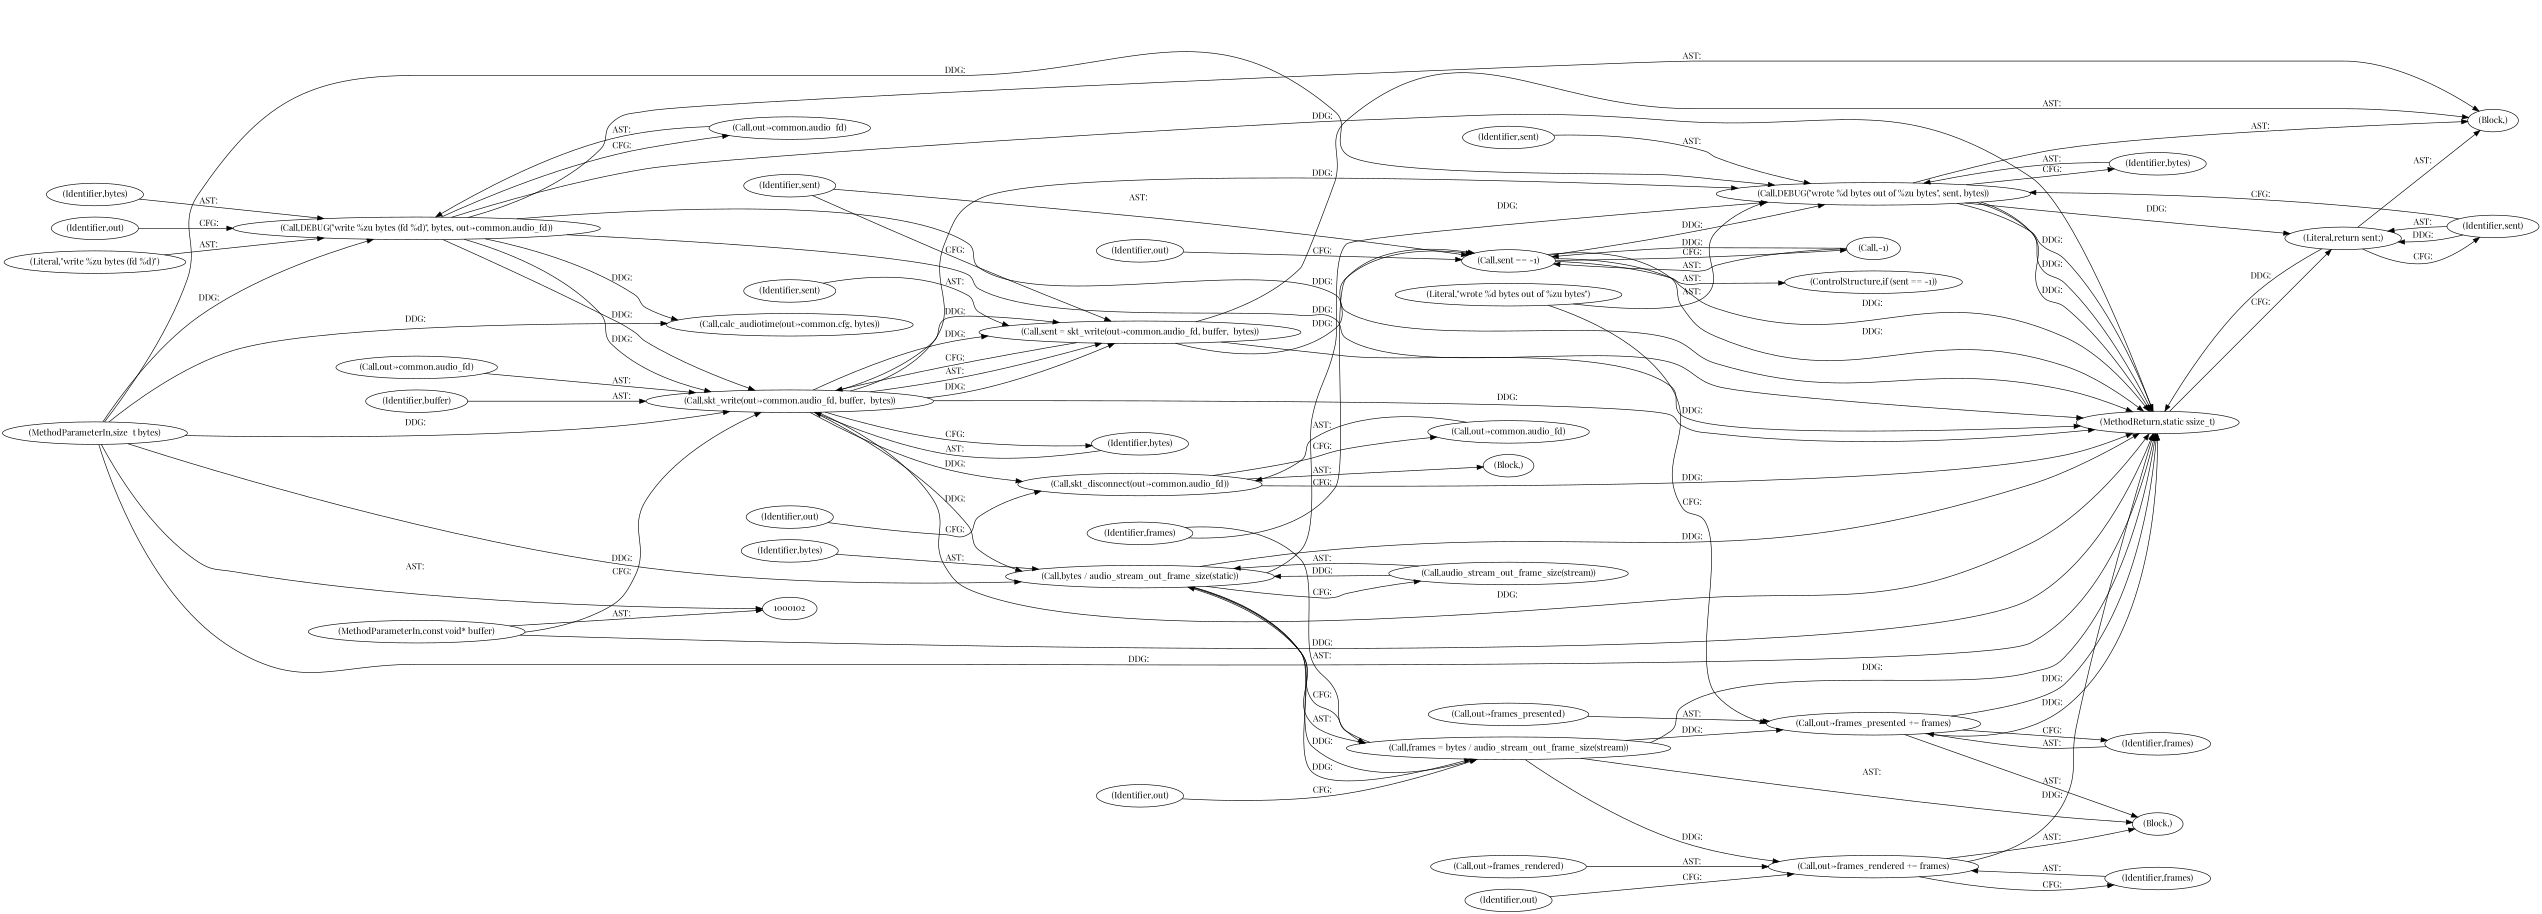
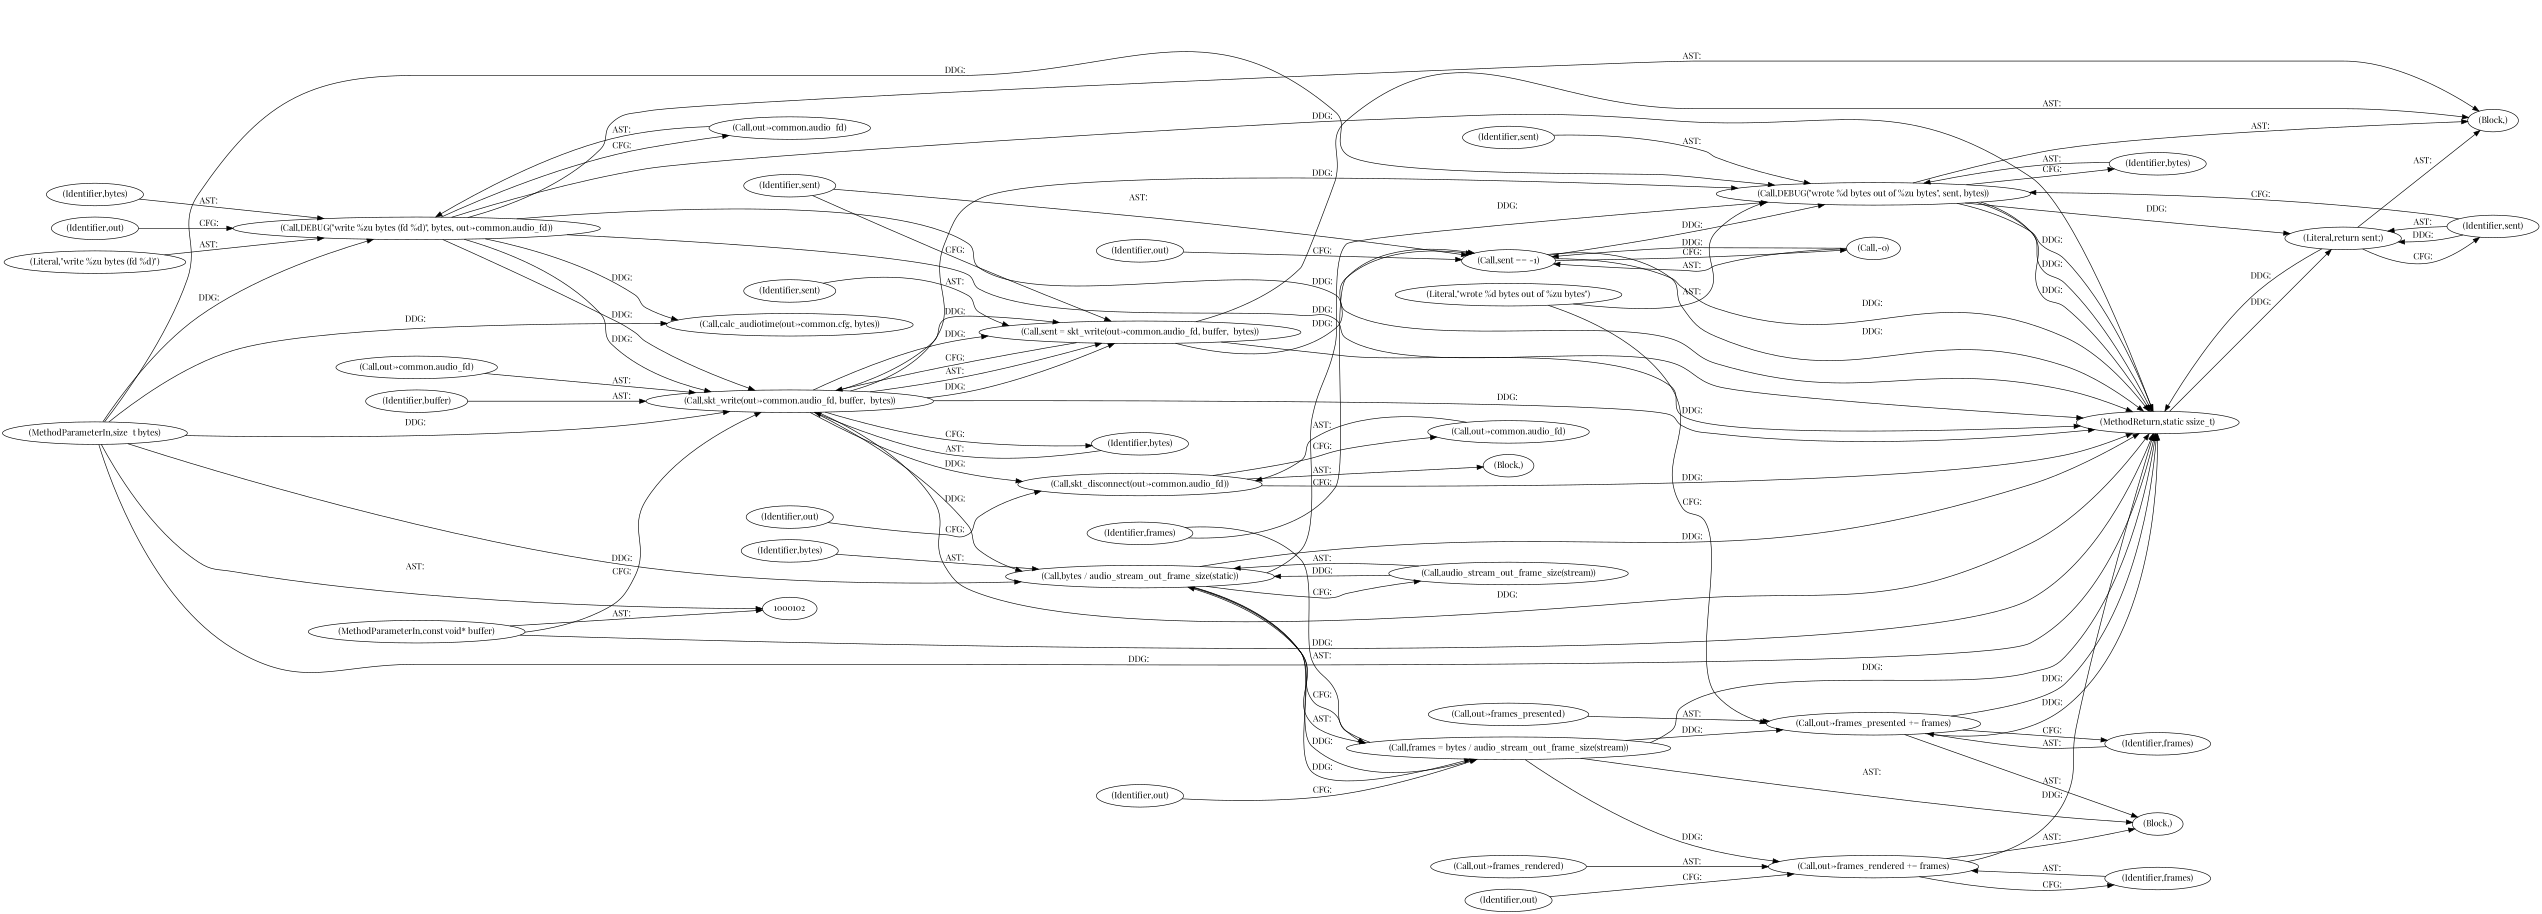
node "(Call,-1)": label "(Call,-1)" -> "(Call,-0)"
node "(ControlStructure,if (sent == -1))": removed
edge "(MethodReturn,static ssize_t)" -> "(Literal,return sent;)": label "CFG: " -> "DDG: "
